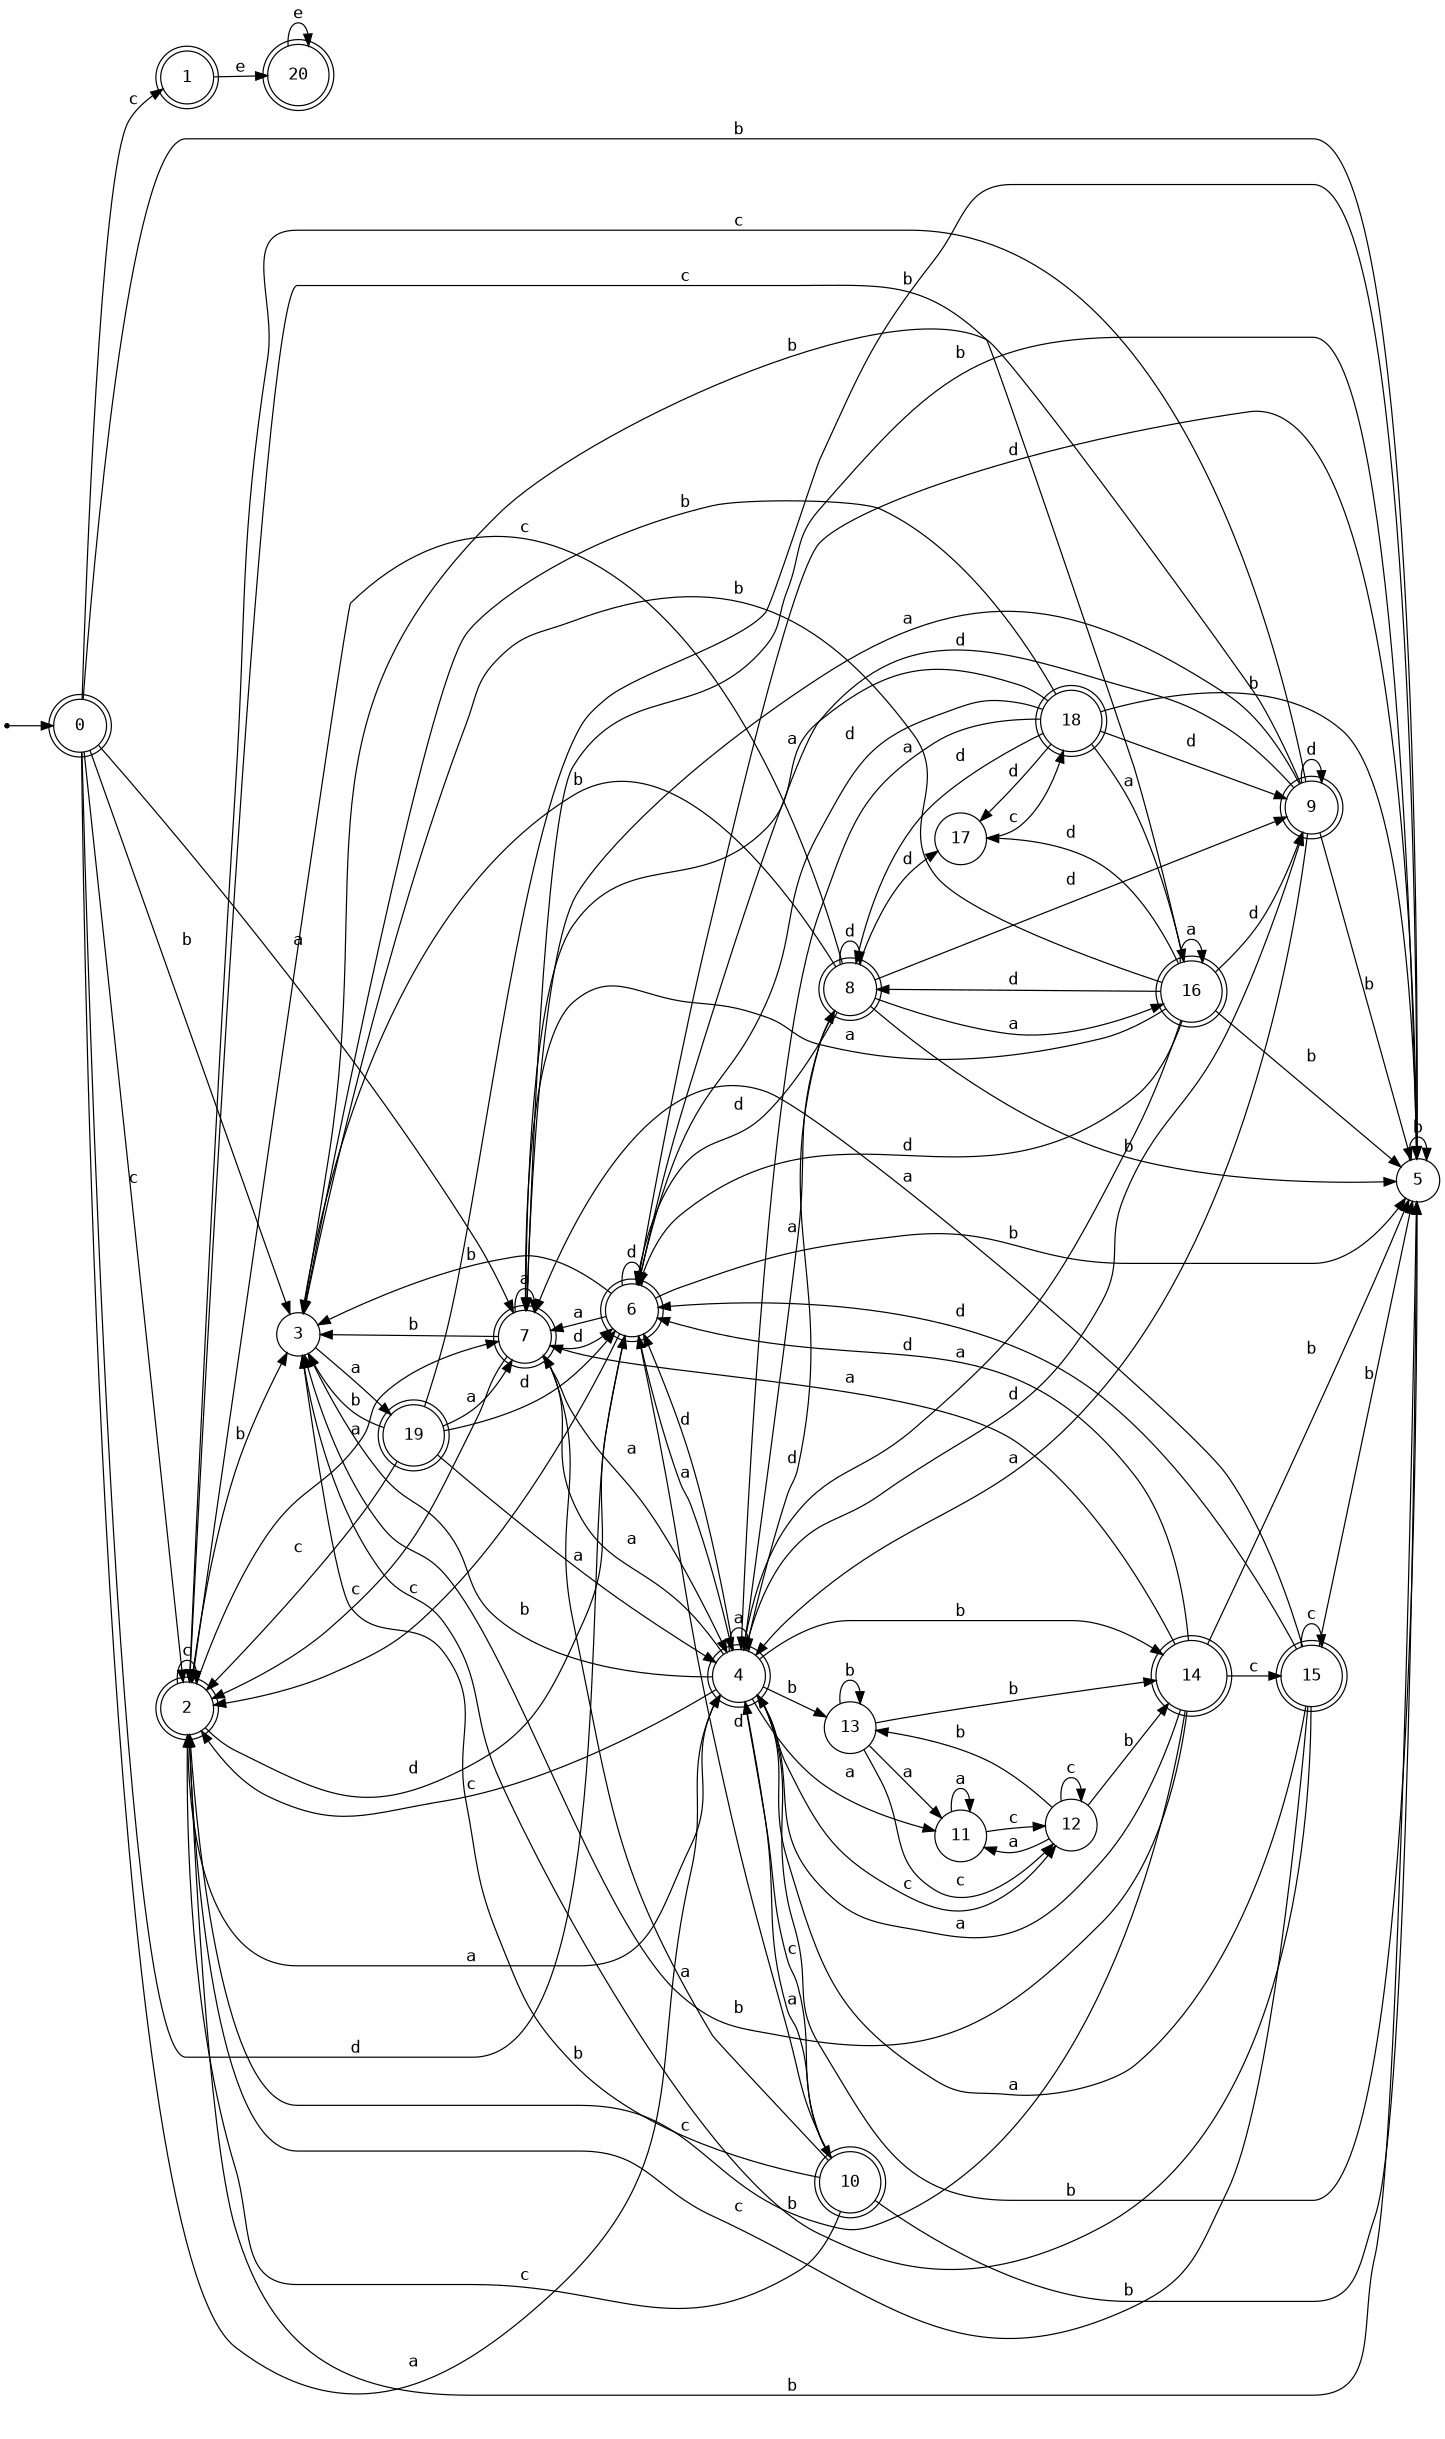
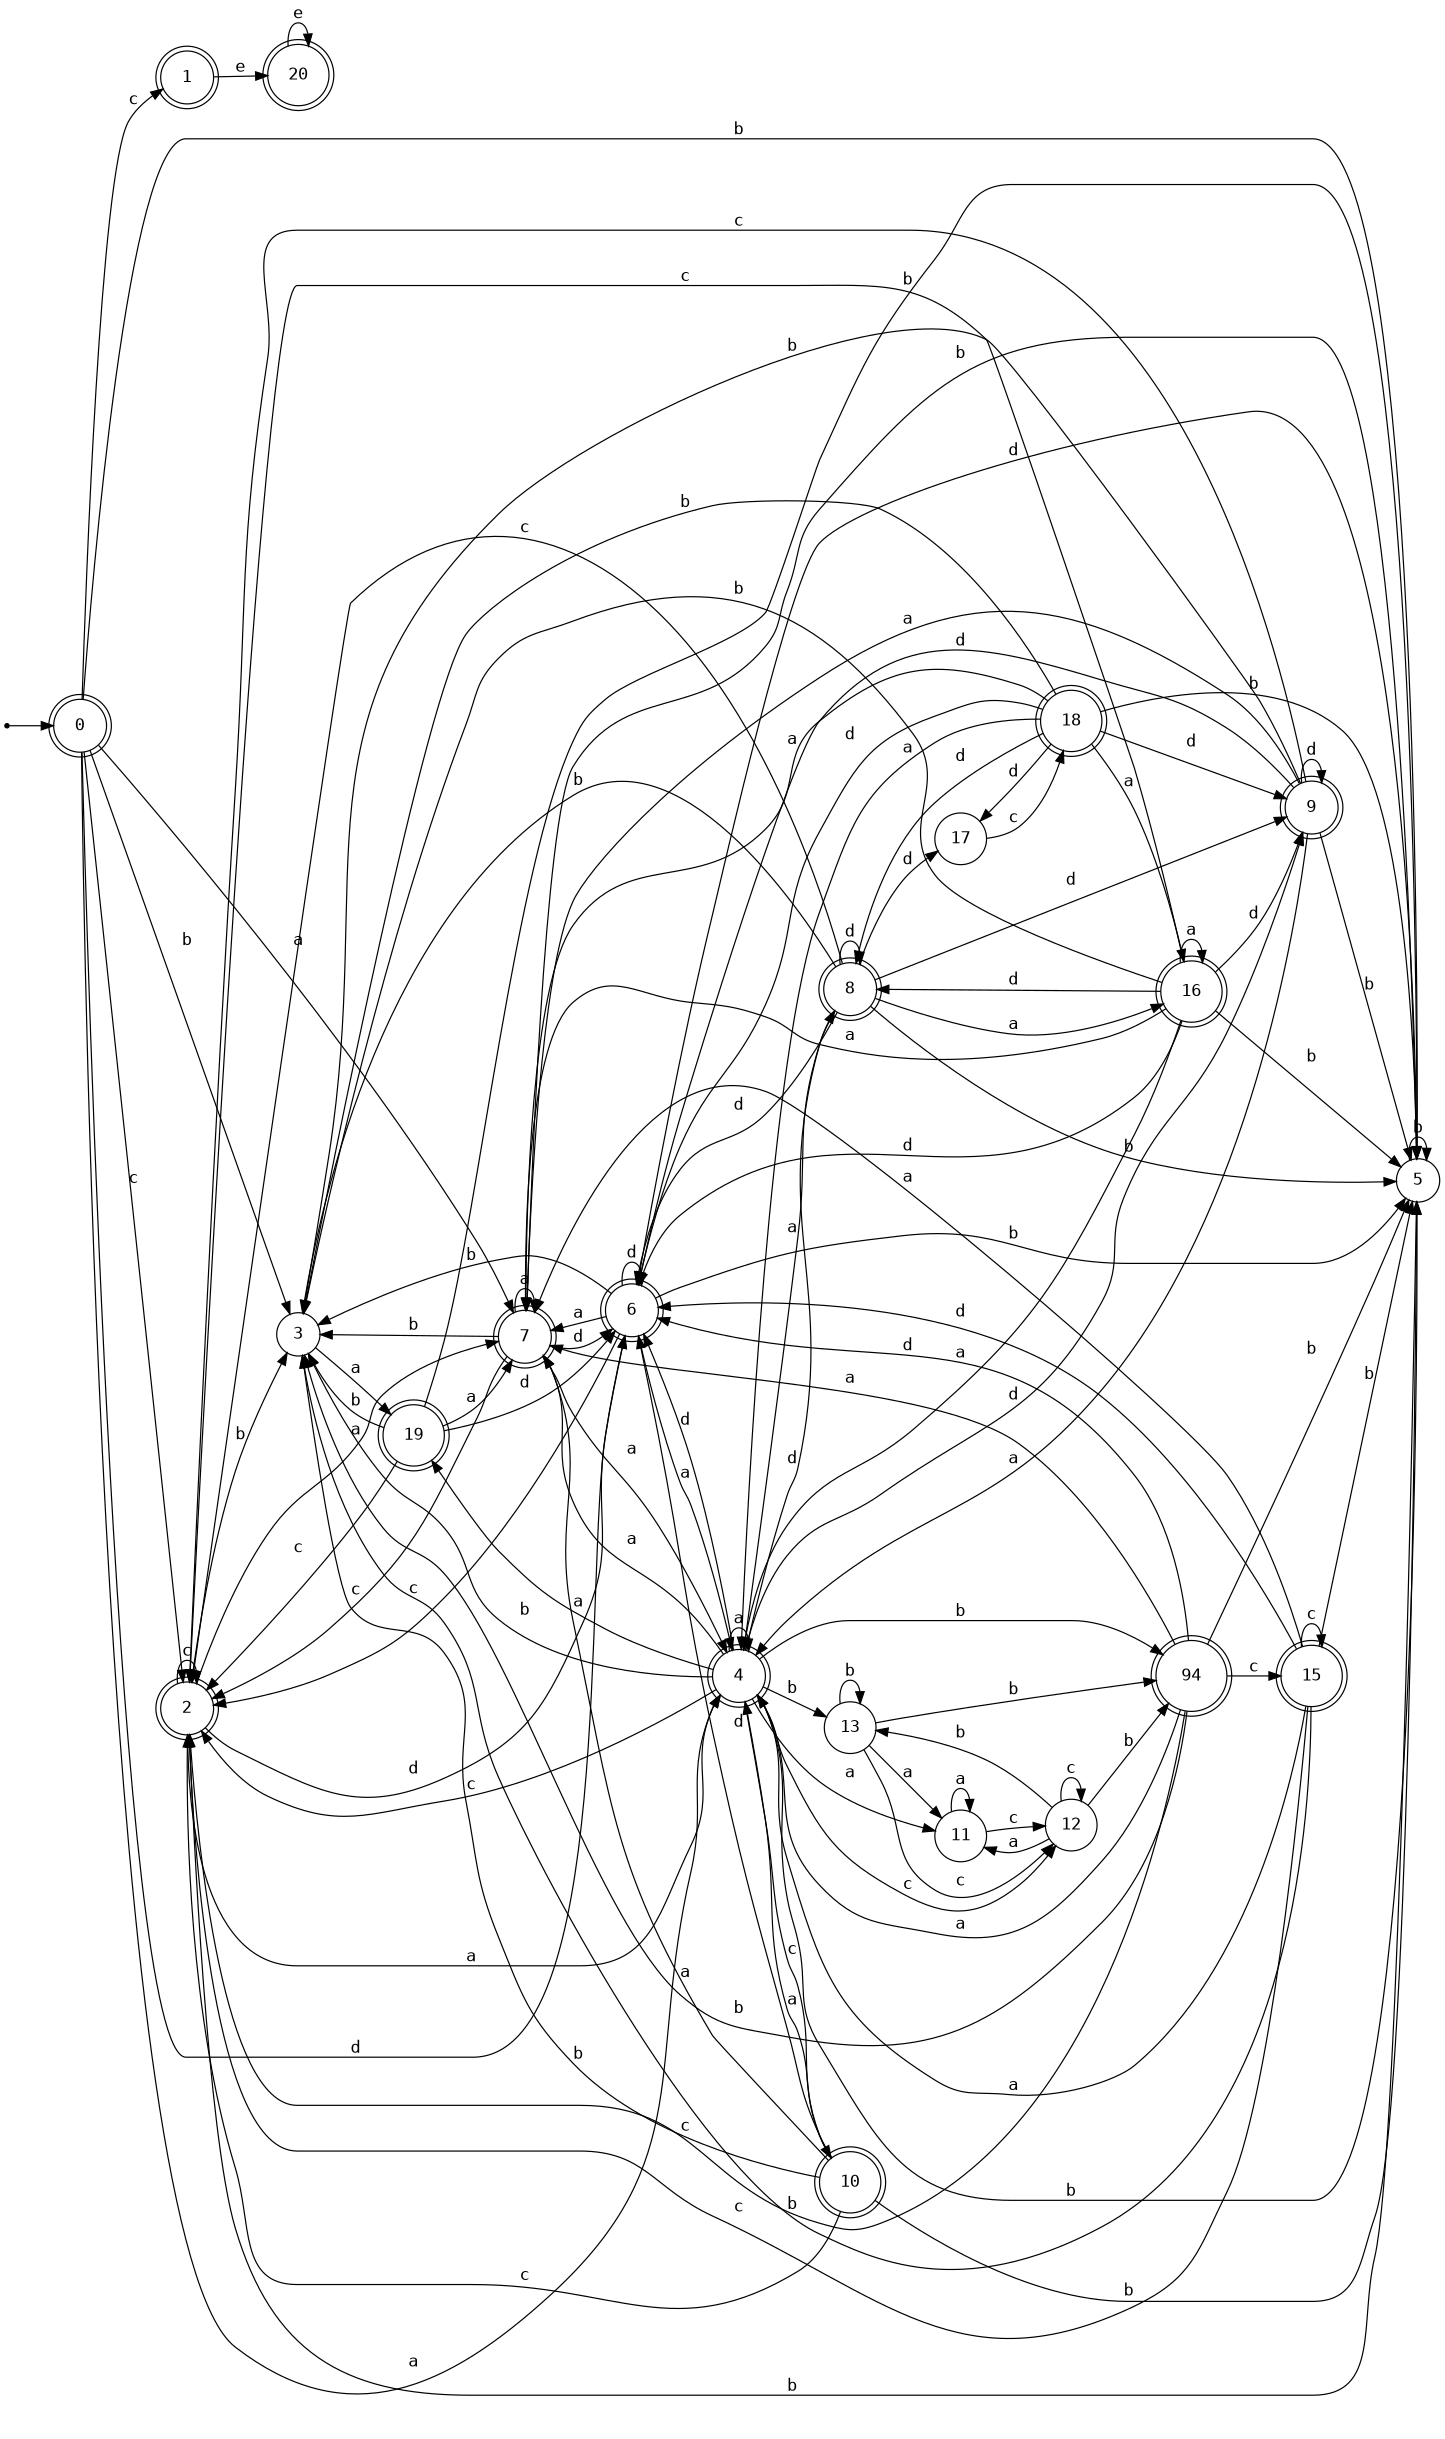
edge "16" -> "17": removed, label "d"
edge "19" -> "4": reversed
node "14": label "14" -> "94"
